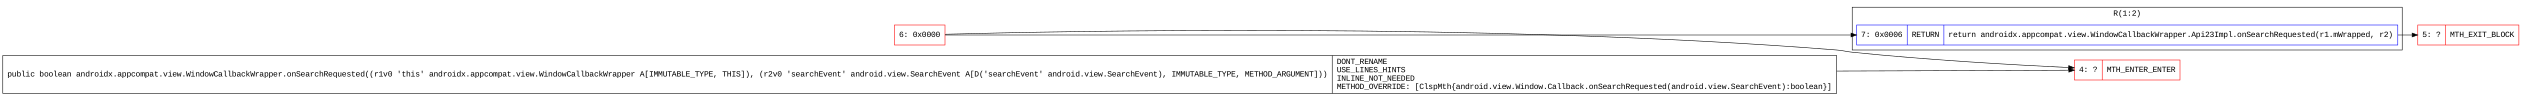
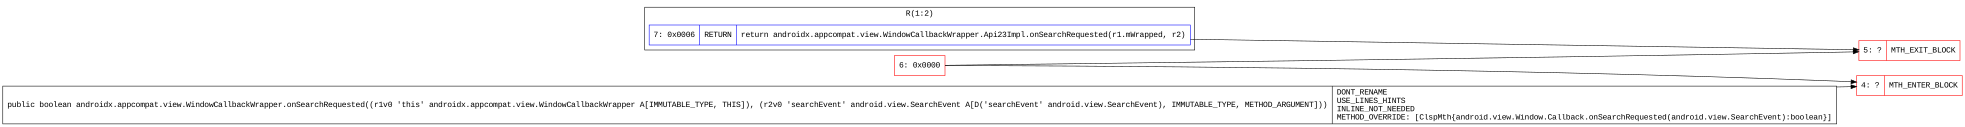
edge "6: 0x0000" -> "7: 0x0006": now "6: 0x0000" -> "5: ?"
node "4: ?": text "MTH_ENTER_ENTER" -> "MTH_ENTER_BLOCK"
